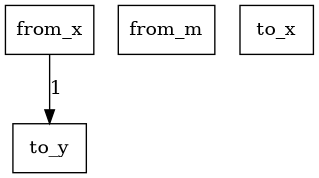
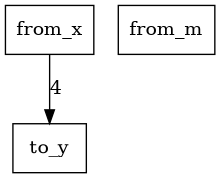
node "to_x": removed
edge "from_x" -> "to_y": label "1" -> "4"
